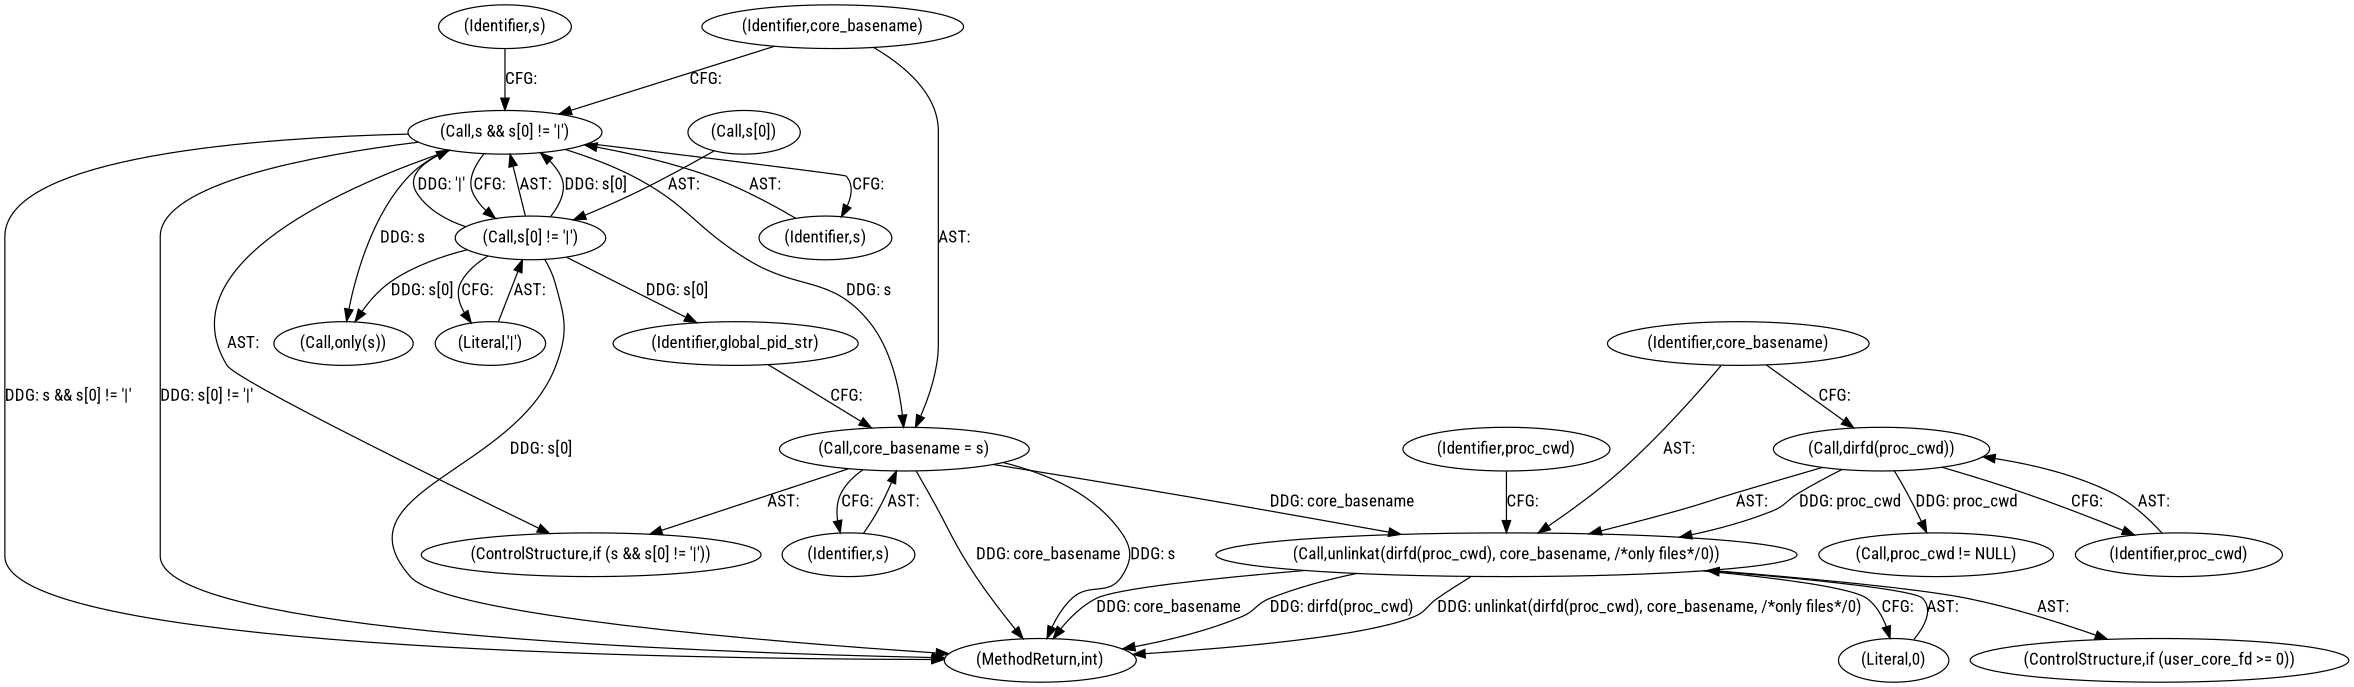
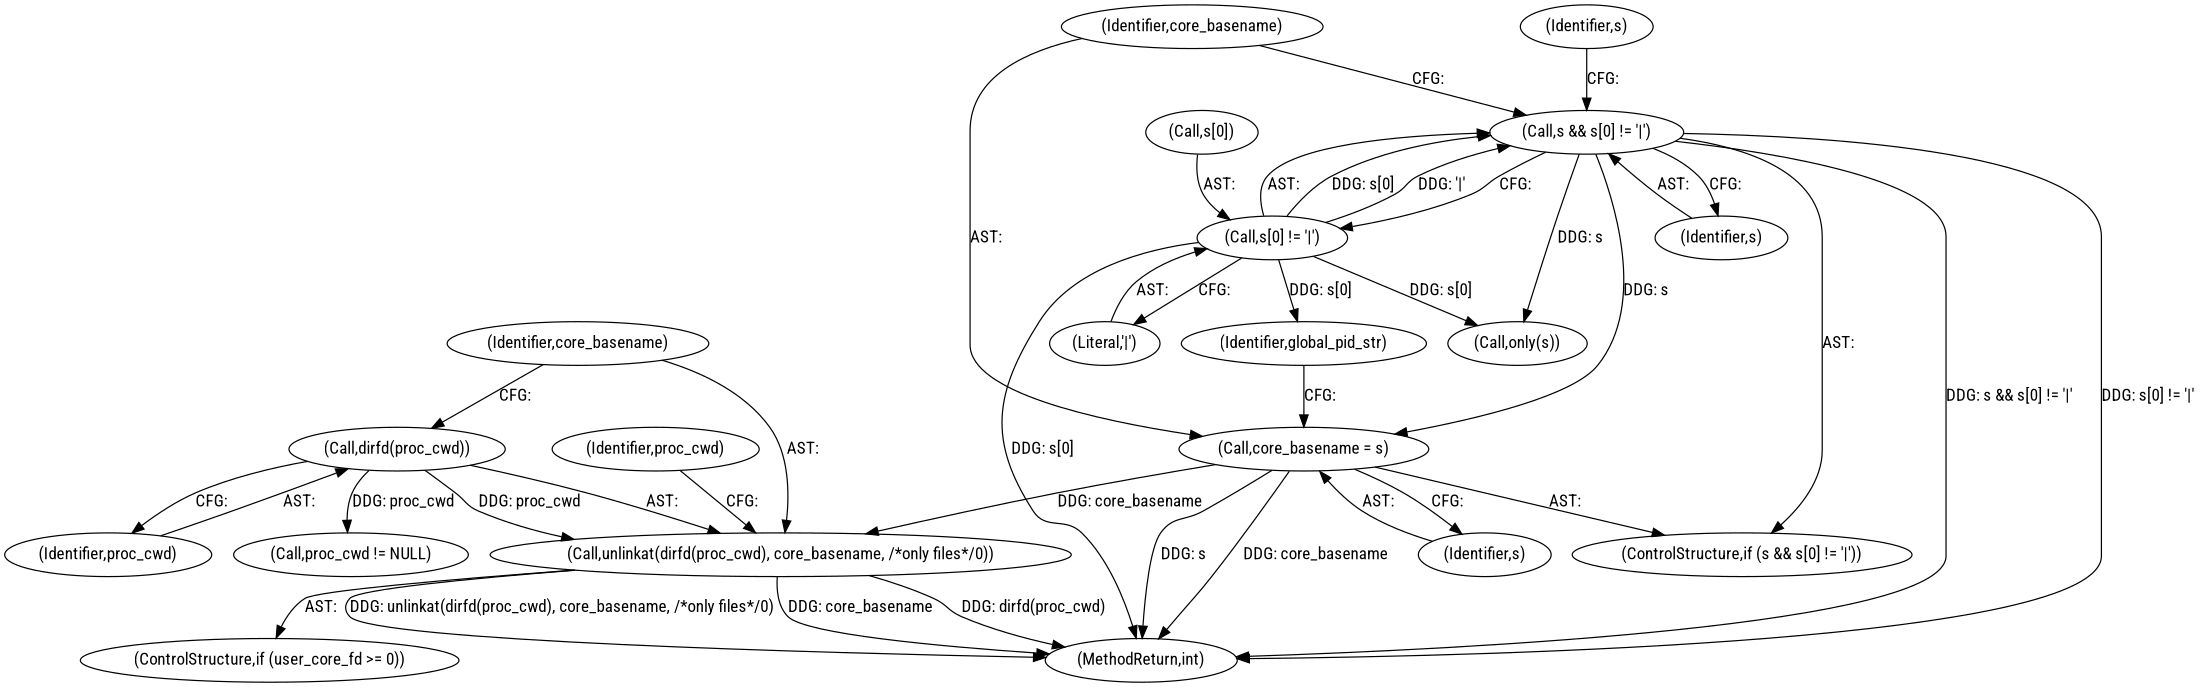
node "(Literal,0)": removed
